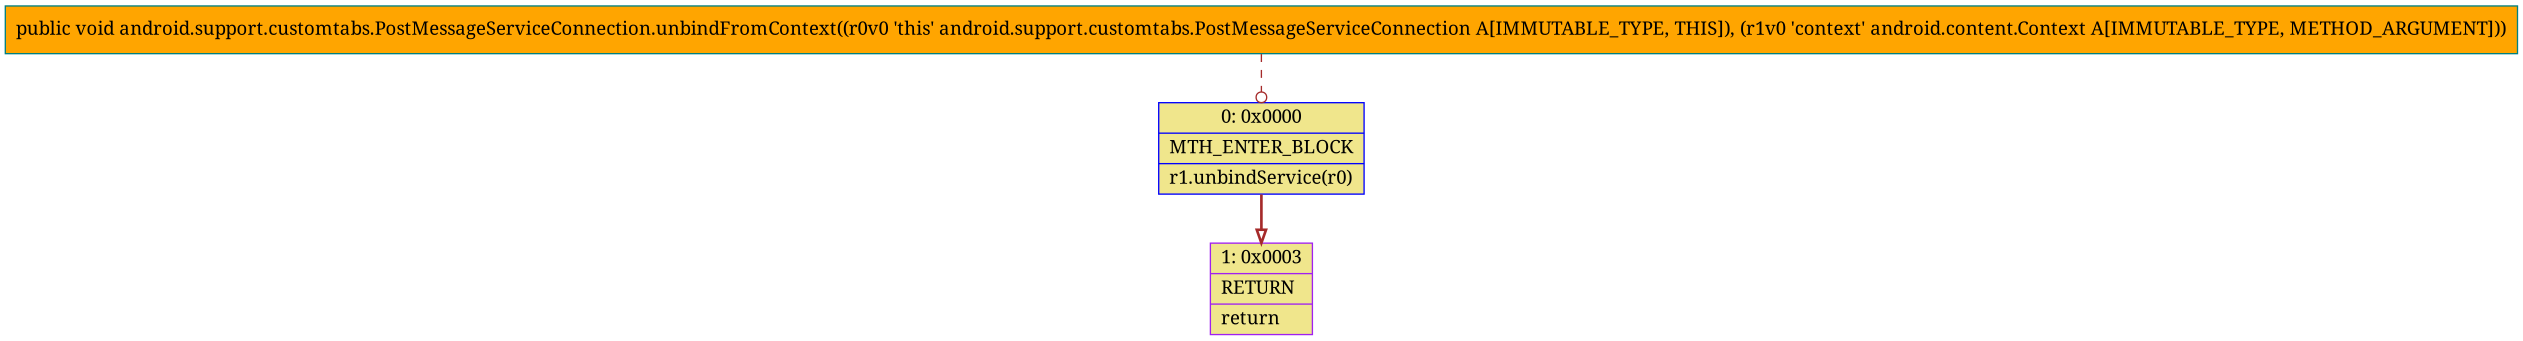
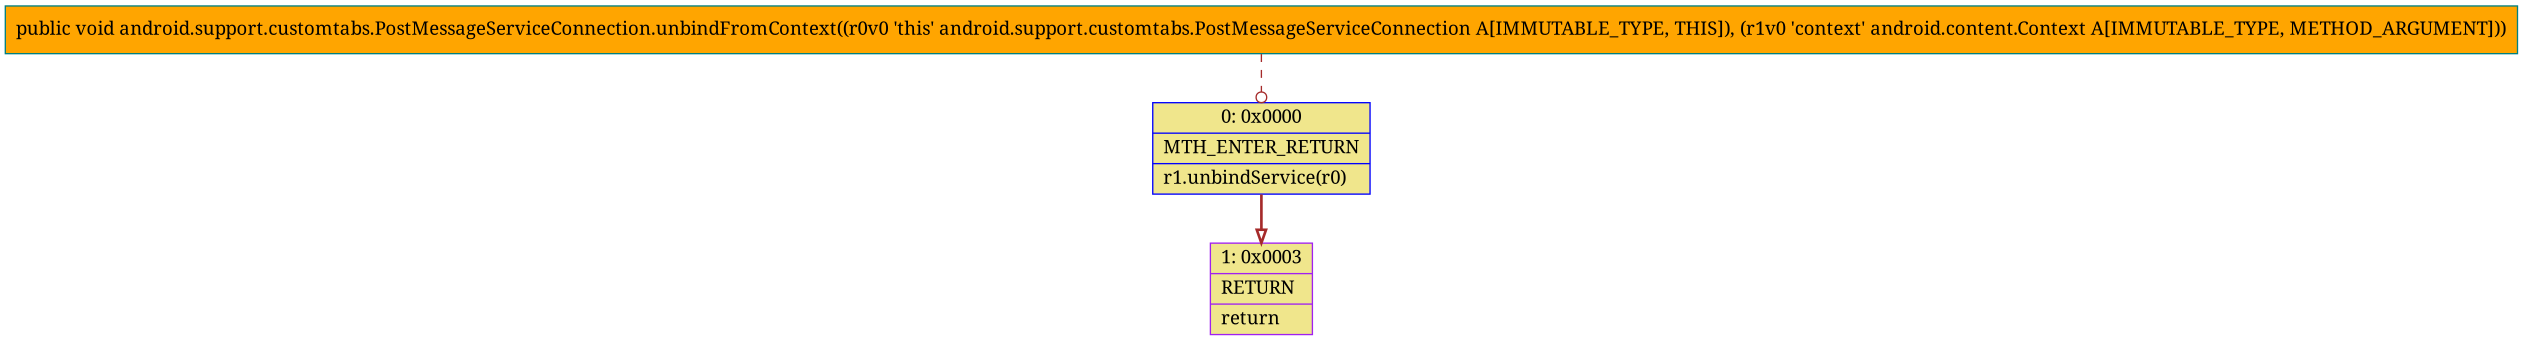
node "0: 0x0000": text "MTH_ENTER_BLOCK" -> "MTH_ENTER_RETURN"
